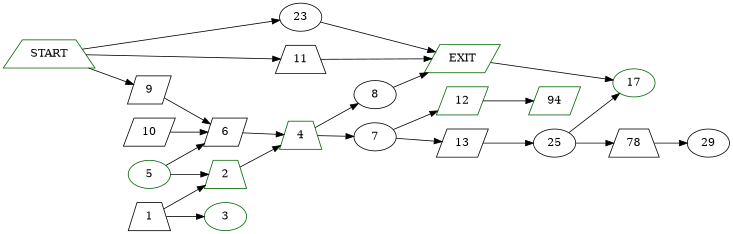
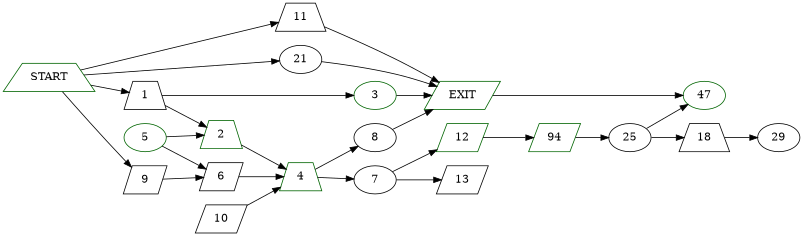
node "23": label "23" -> "21"
node "17": label "17" -> "47"
edge "START" -> "1": added
edge "3" -> "EXIT": added
edge "10" -> "6": now "10" -> "4"
edge "13" -> "25": now "94" -> "25"
node "78": label "78" -> "18"
